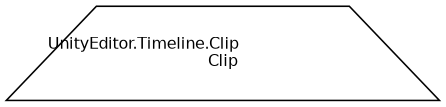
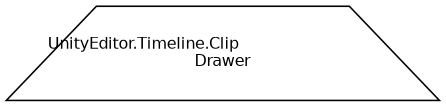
node "UnityEditor.Timeline.Clip Clip": label "UnityEditor.Timeline.Clip Clip" -> "UnityEditor.Timeline.Clip Drawer"
